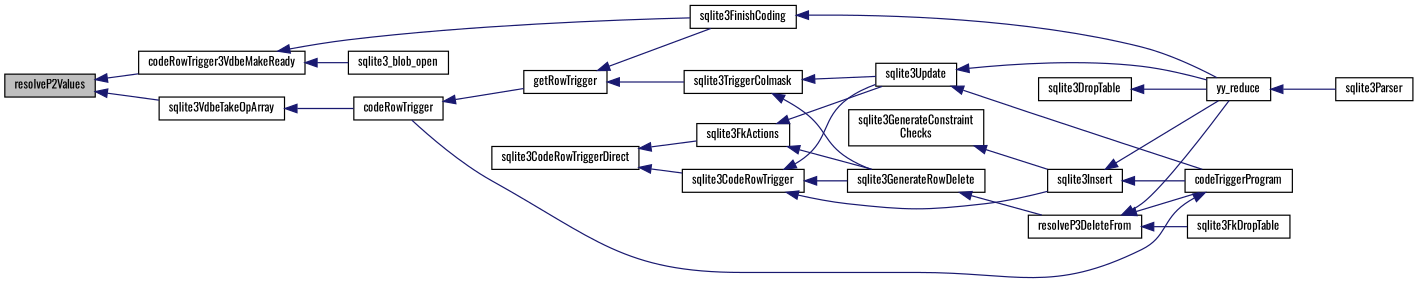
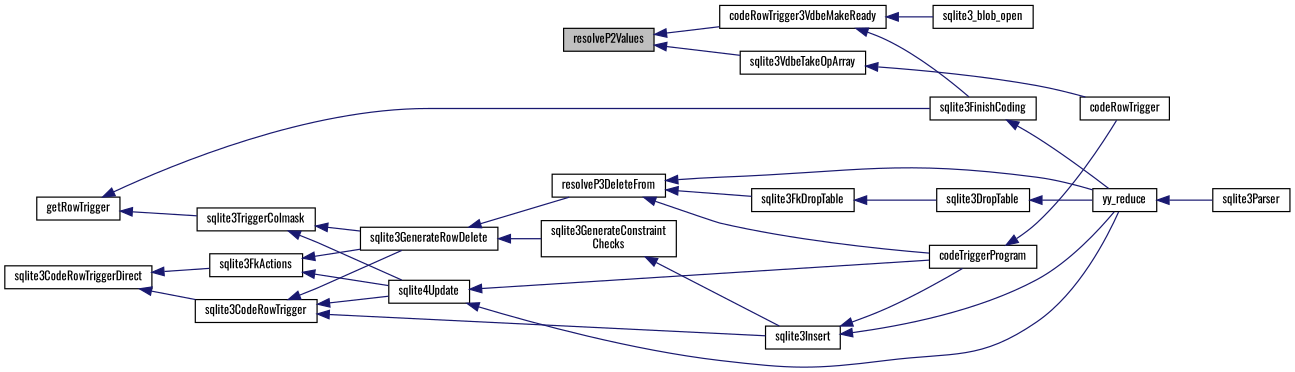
node "sqlite3Update": label "sqlite3Update" -> "sqlite4Update"
edge "getRowTrigger" -> "codeRowTrigger": removed
edge "sqlite3DropTable" -> "sqlite3FkDropTable": added
edge "sqlite3GenerateConstraint Checks" -> "sqlite3GenerateRowDelete": added
